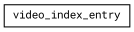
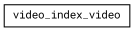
node "video_index_entry": label "video_index_entry" -> "video_index_video"
